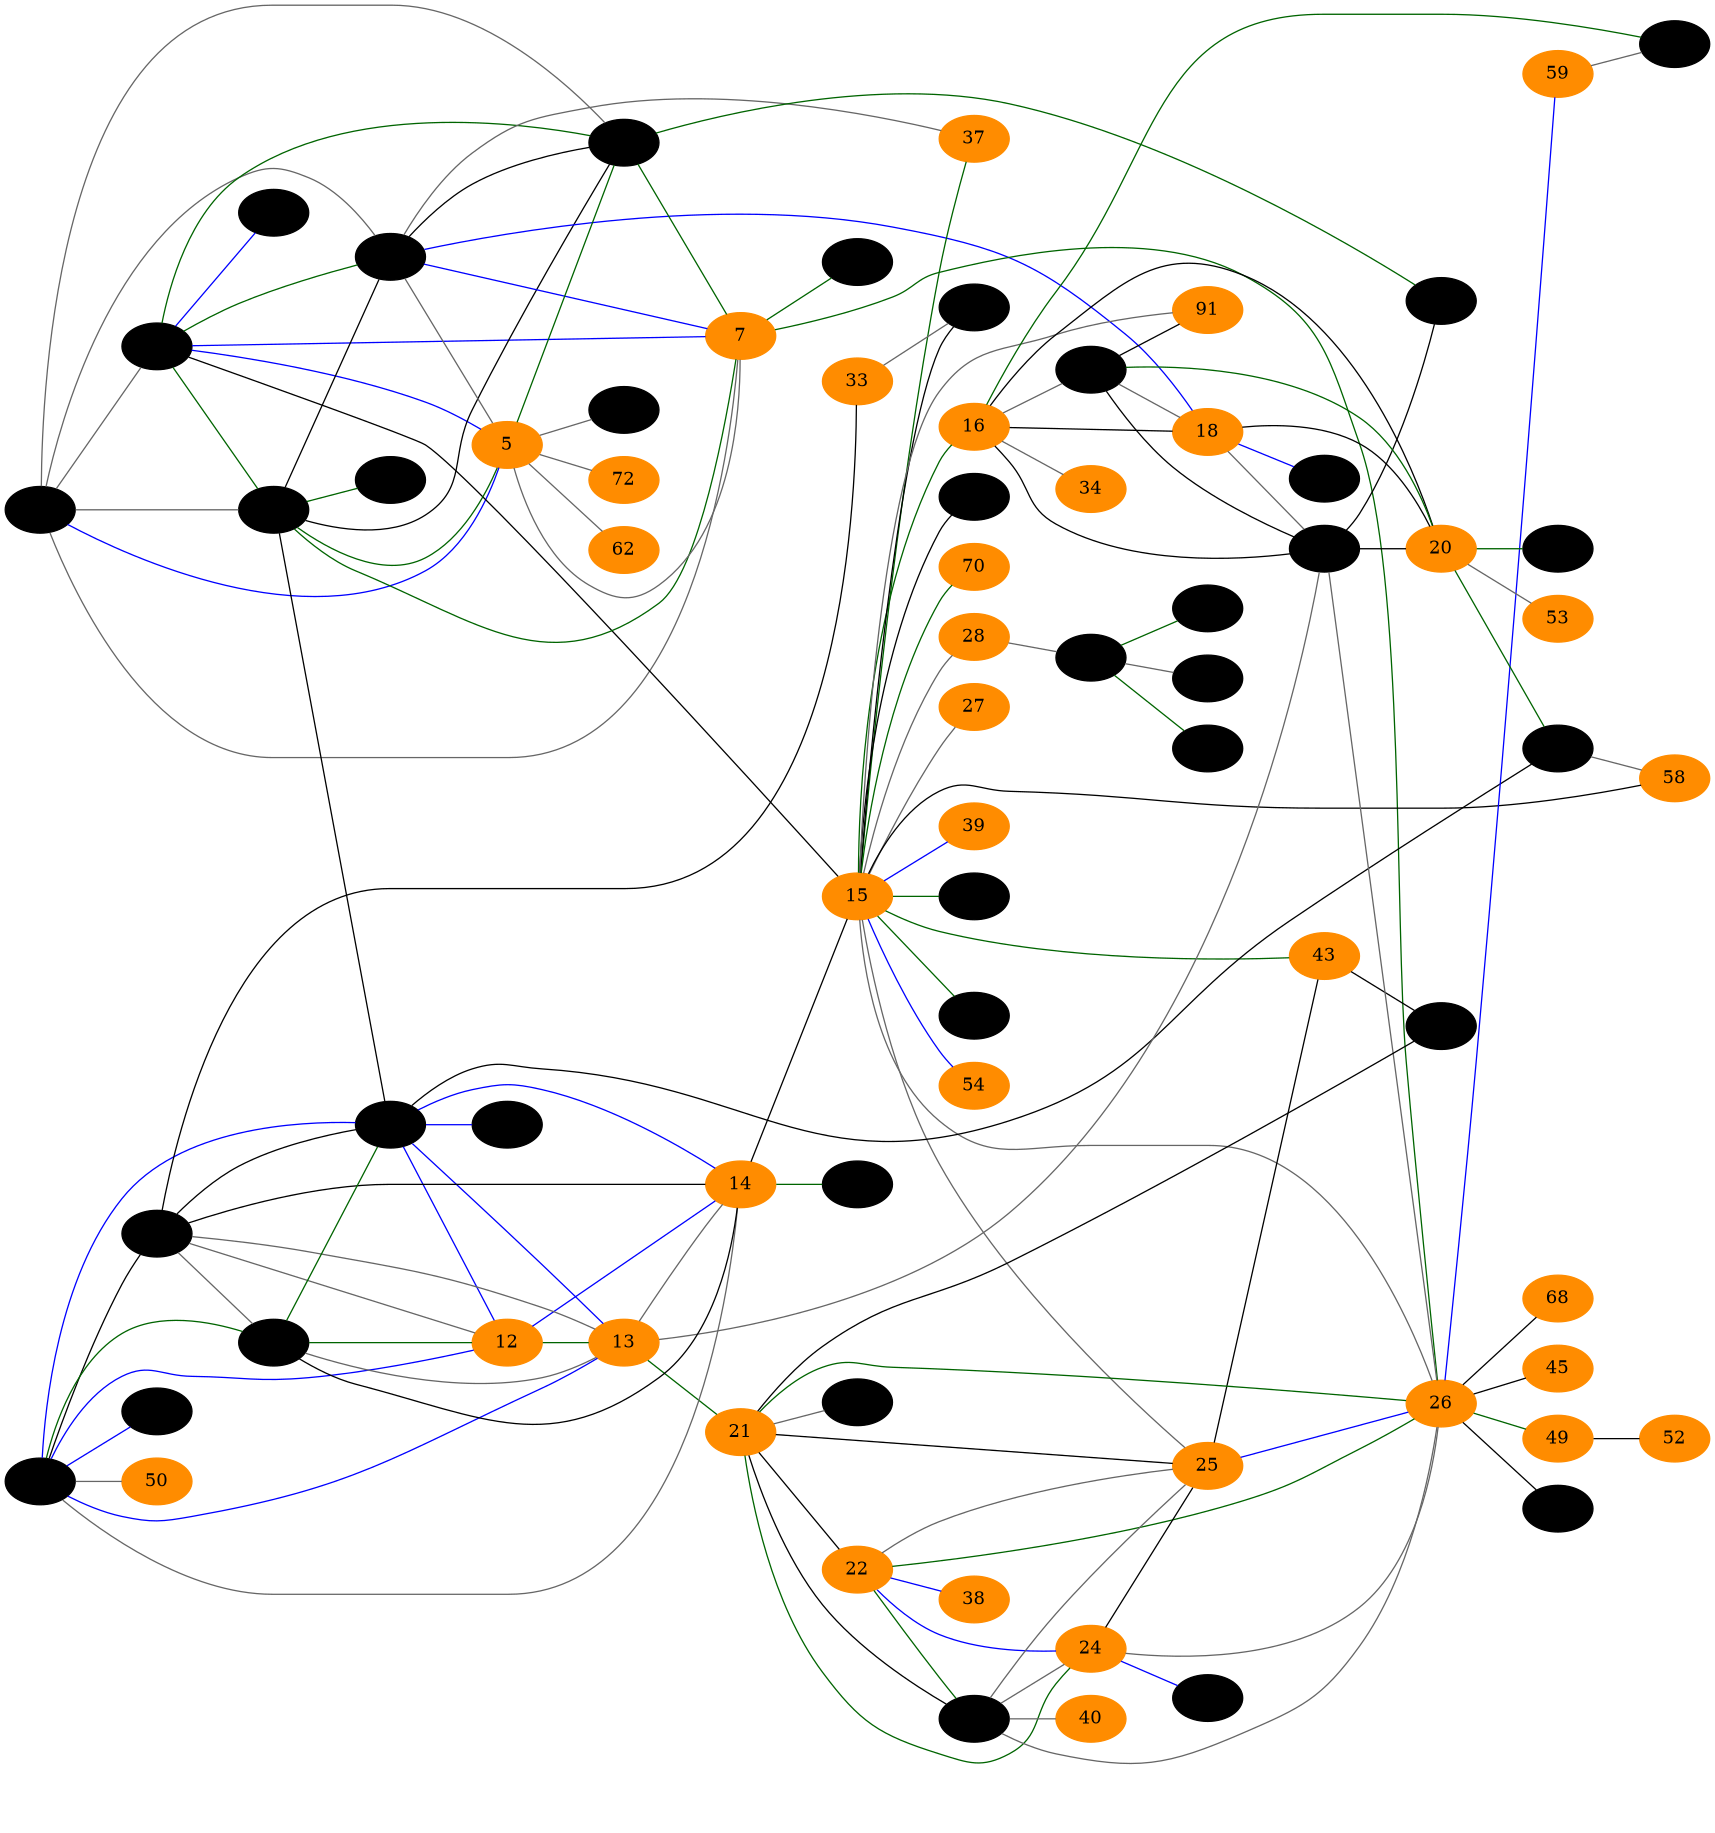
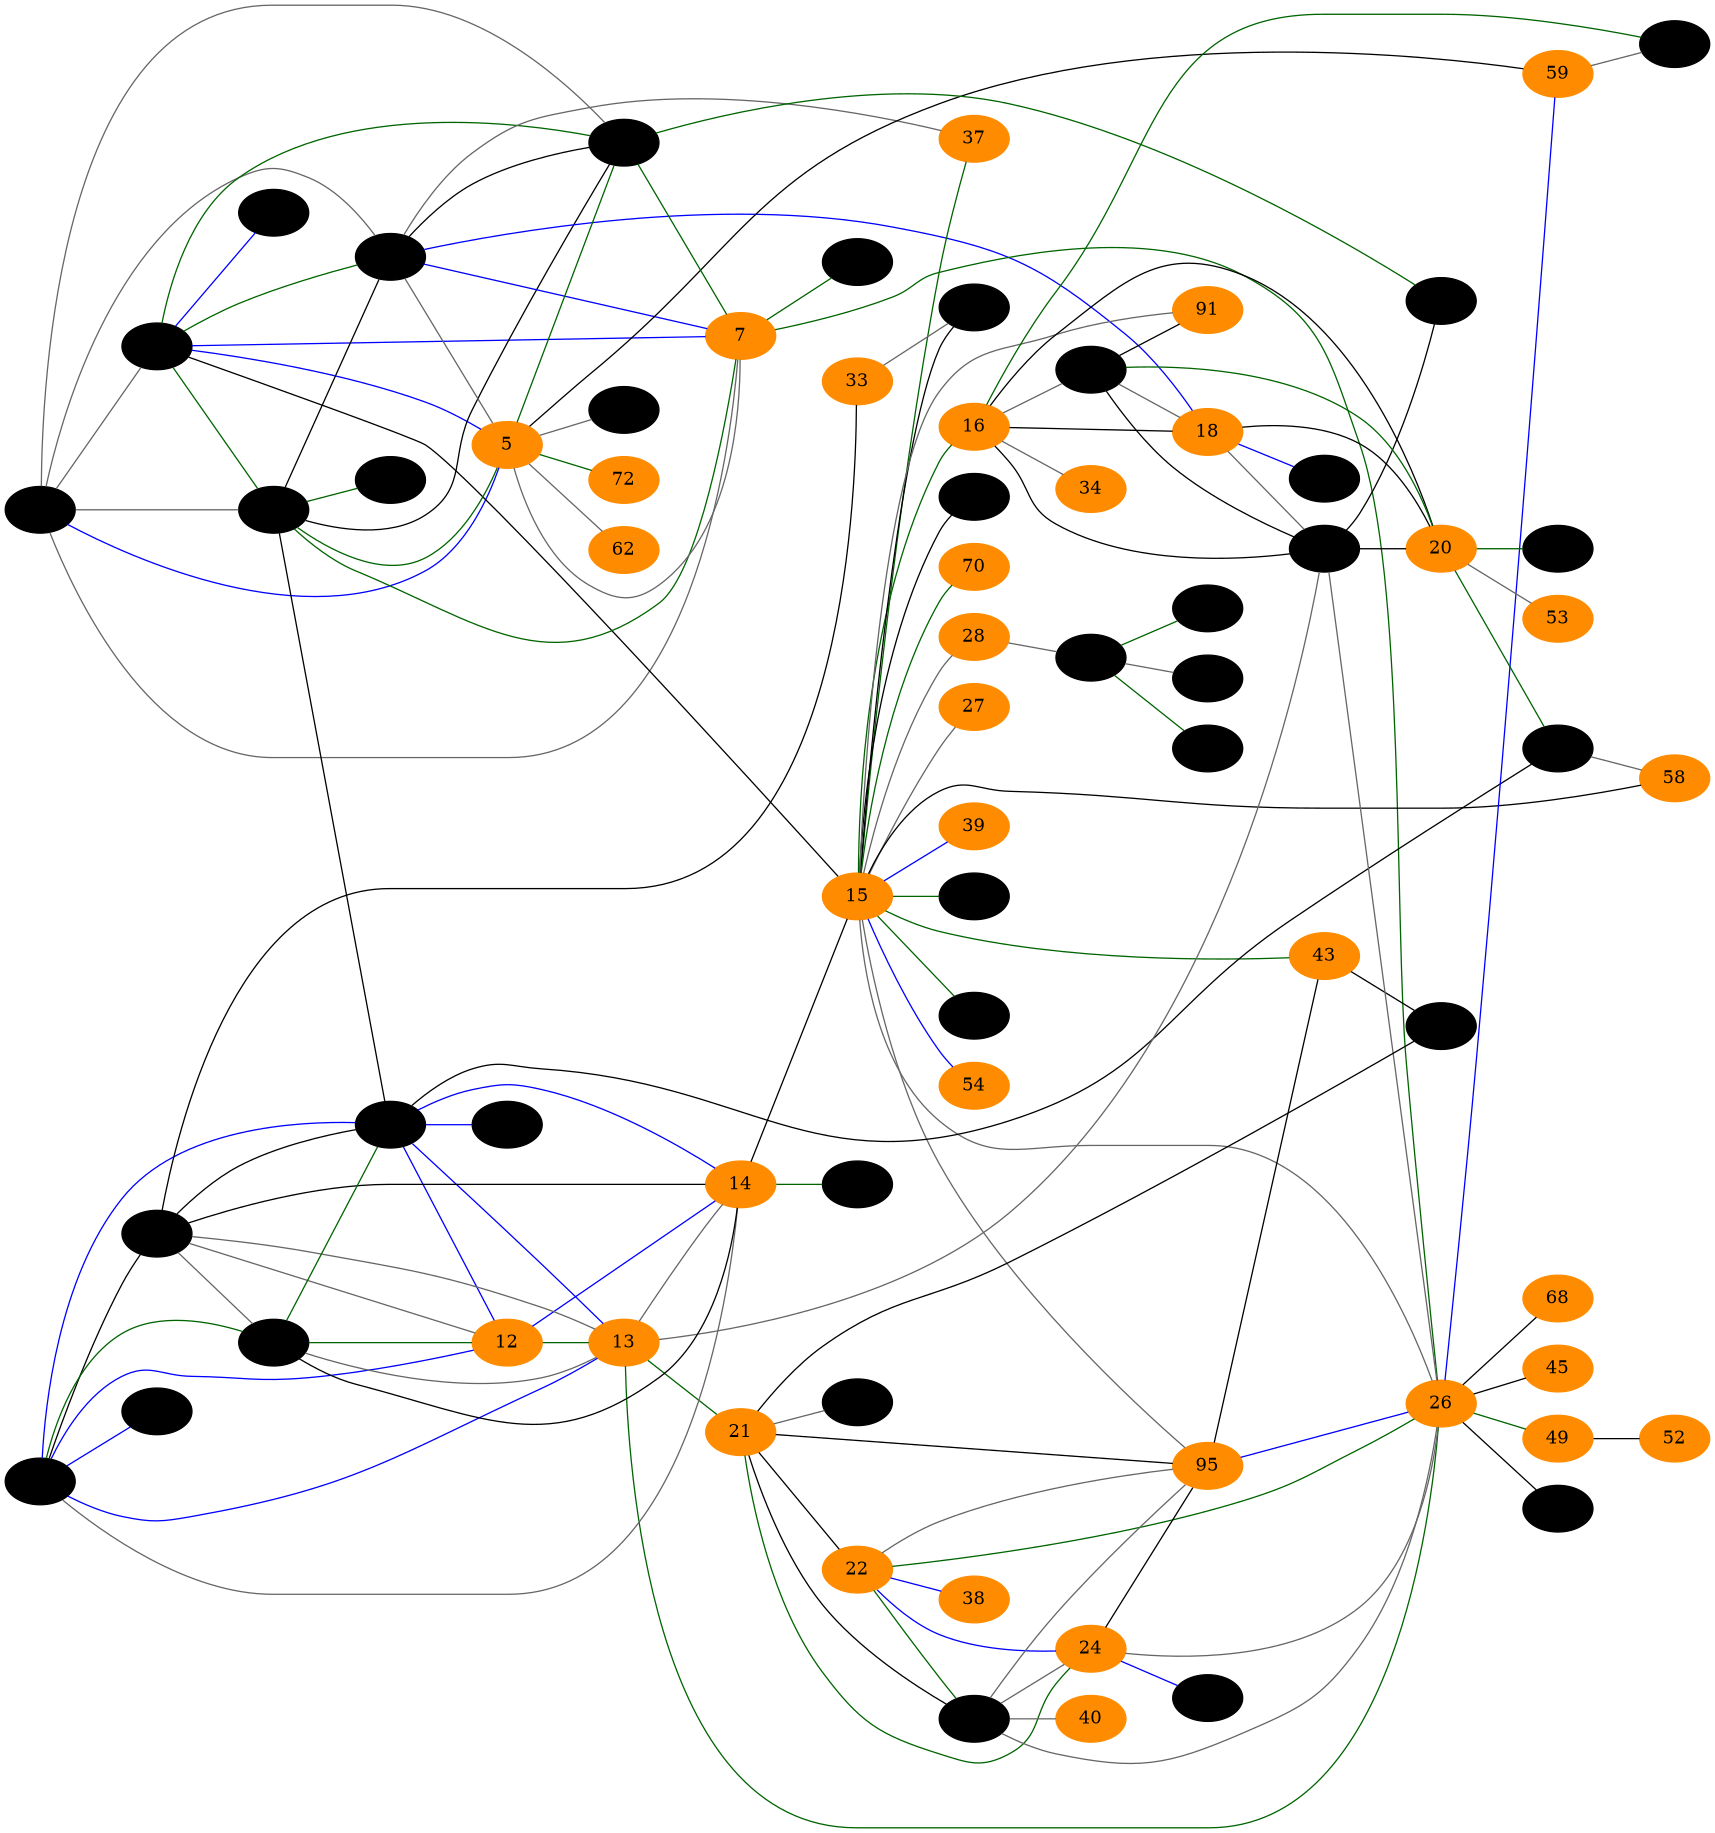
edge "59" -- "5": added
edge "5" -- "72": color gray40 -> darkgreen
edge "26" -- "21": now "26" -- "13"
node "25": label "25" -> "95"
node "50": removed
